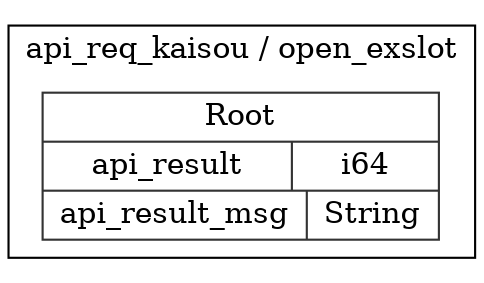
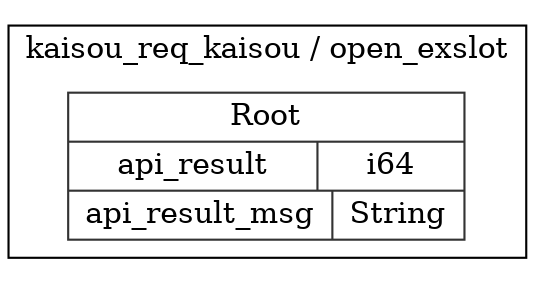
cluster "api_req_kaisou / open_exslot": label "api_req_kaisou / open_exslot" -> "kaisou_req_kaisou / open_exslot"
